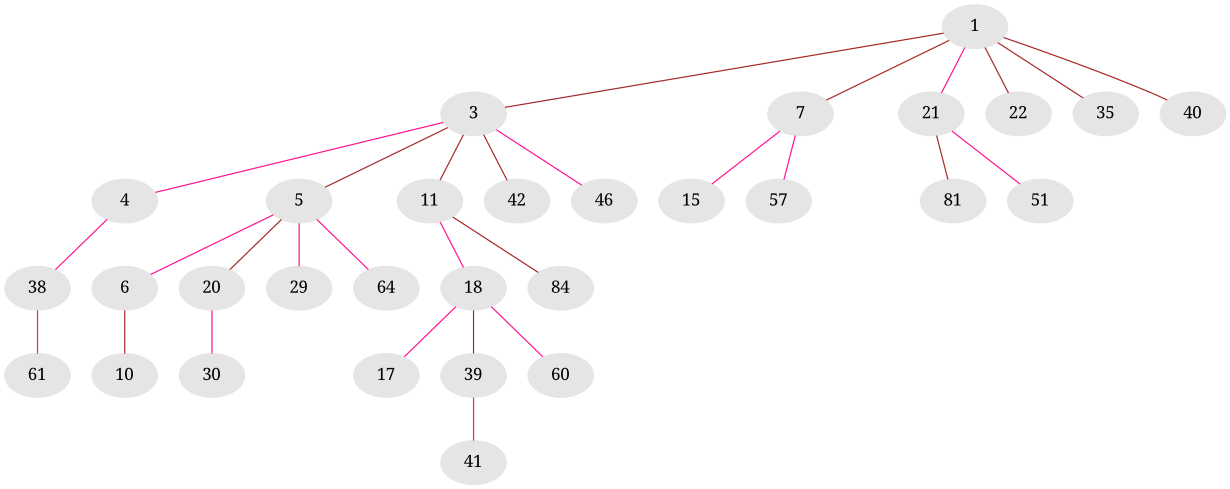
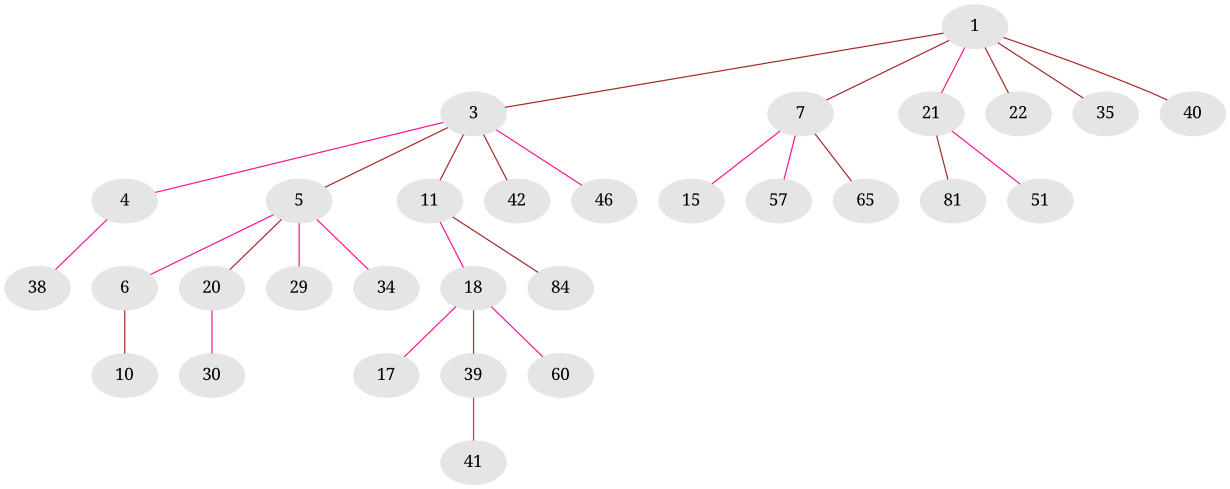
node "65": added
node "64": label "64" -> "34"
node "61": removed
